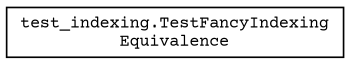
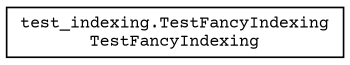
node "test_indexing.TestFancyIndexing Equivalence": label "test_indexing.TestFancyIndexing Equivalence" -> "test_indexing.TestFancyIndexing TestFancyIndexing"
